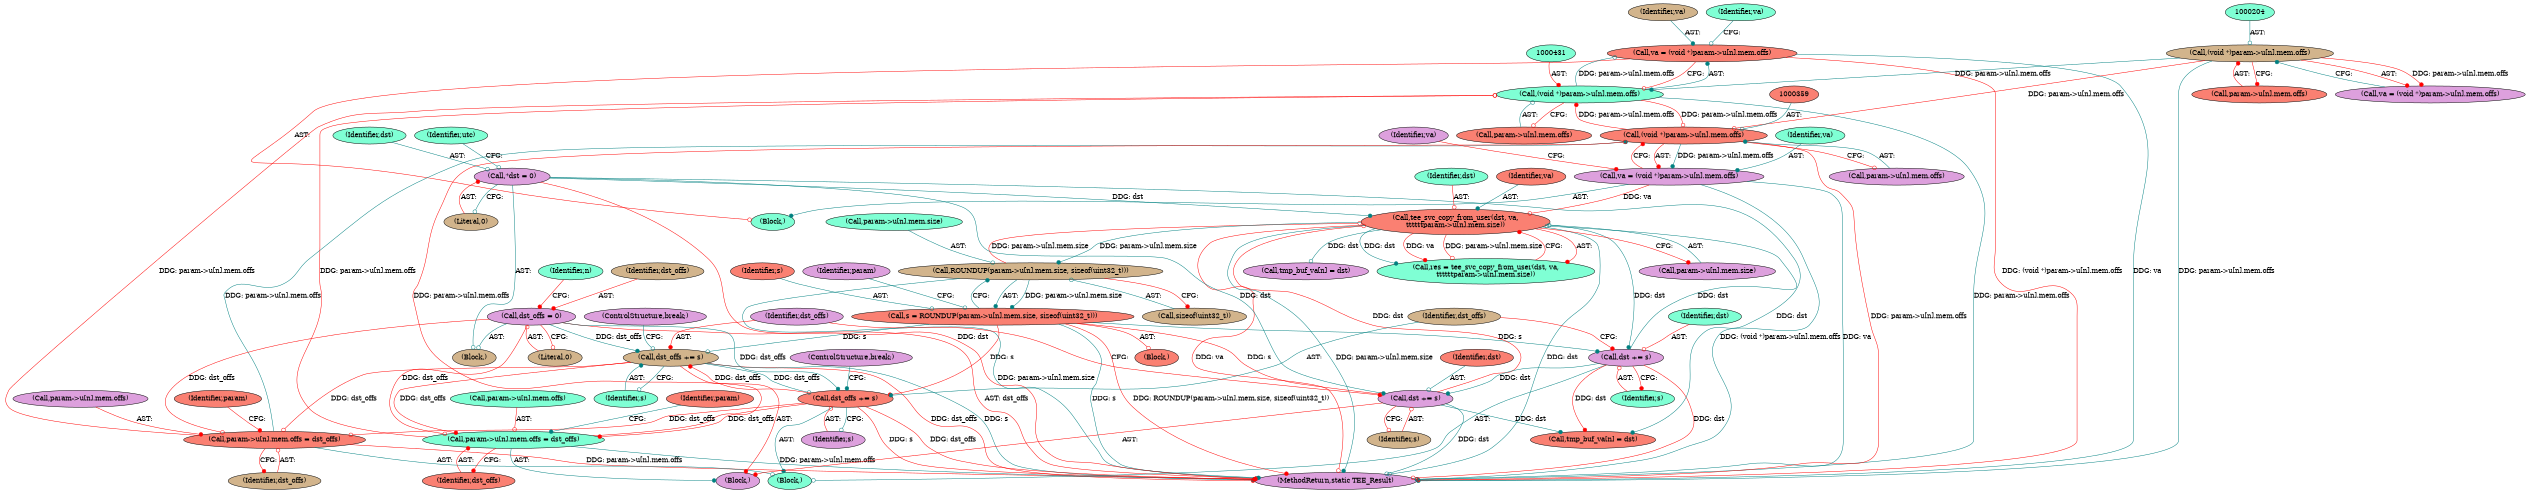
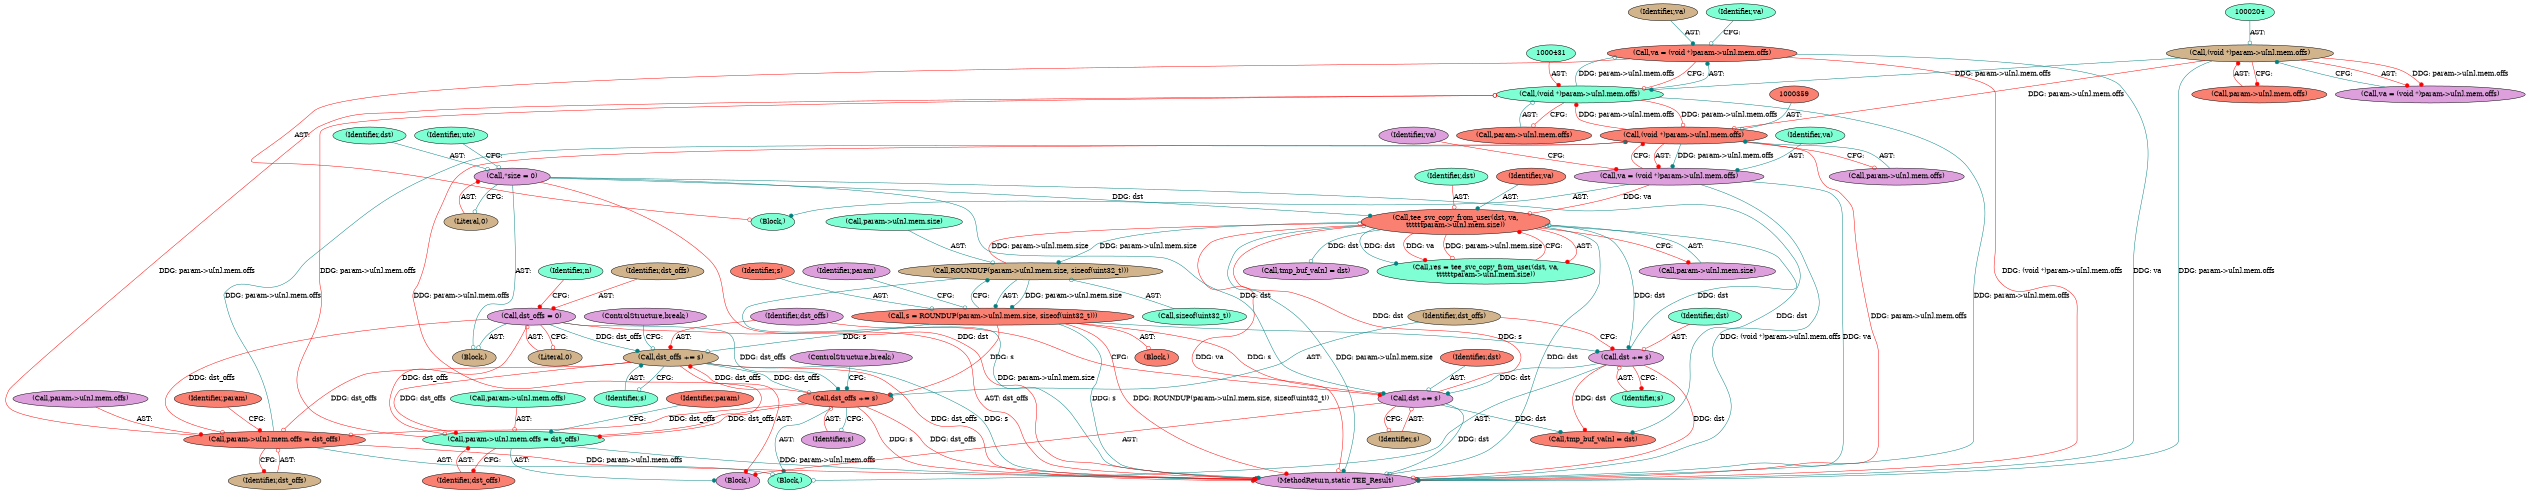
node "(Call,*dst = 0)": label "(Call,*dst = 0)" -> "(Call,*size = 0)"
edge "(Call,ROUNDUP(param->u[n].mem.size, sizeof(uint32_t)))" -> "(Call,sizeof(uint32_t))": removed, label "CFG:"
node "(Call,sizeof(uint32_t))": fillcolor tan -> aquamarine
